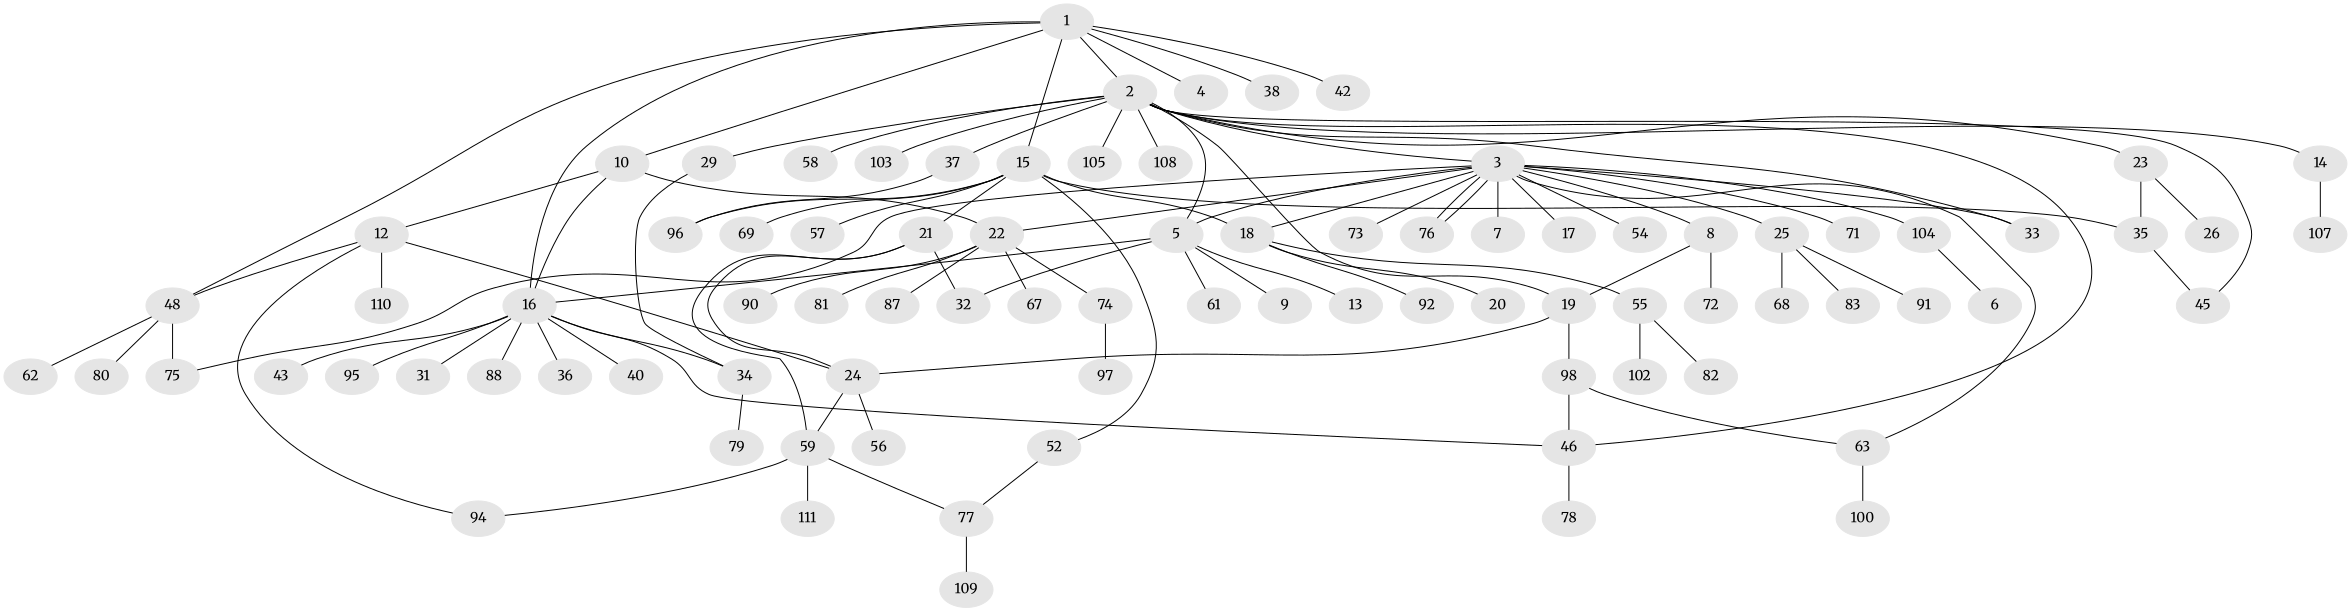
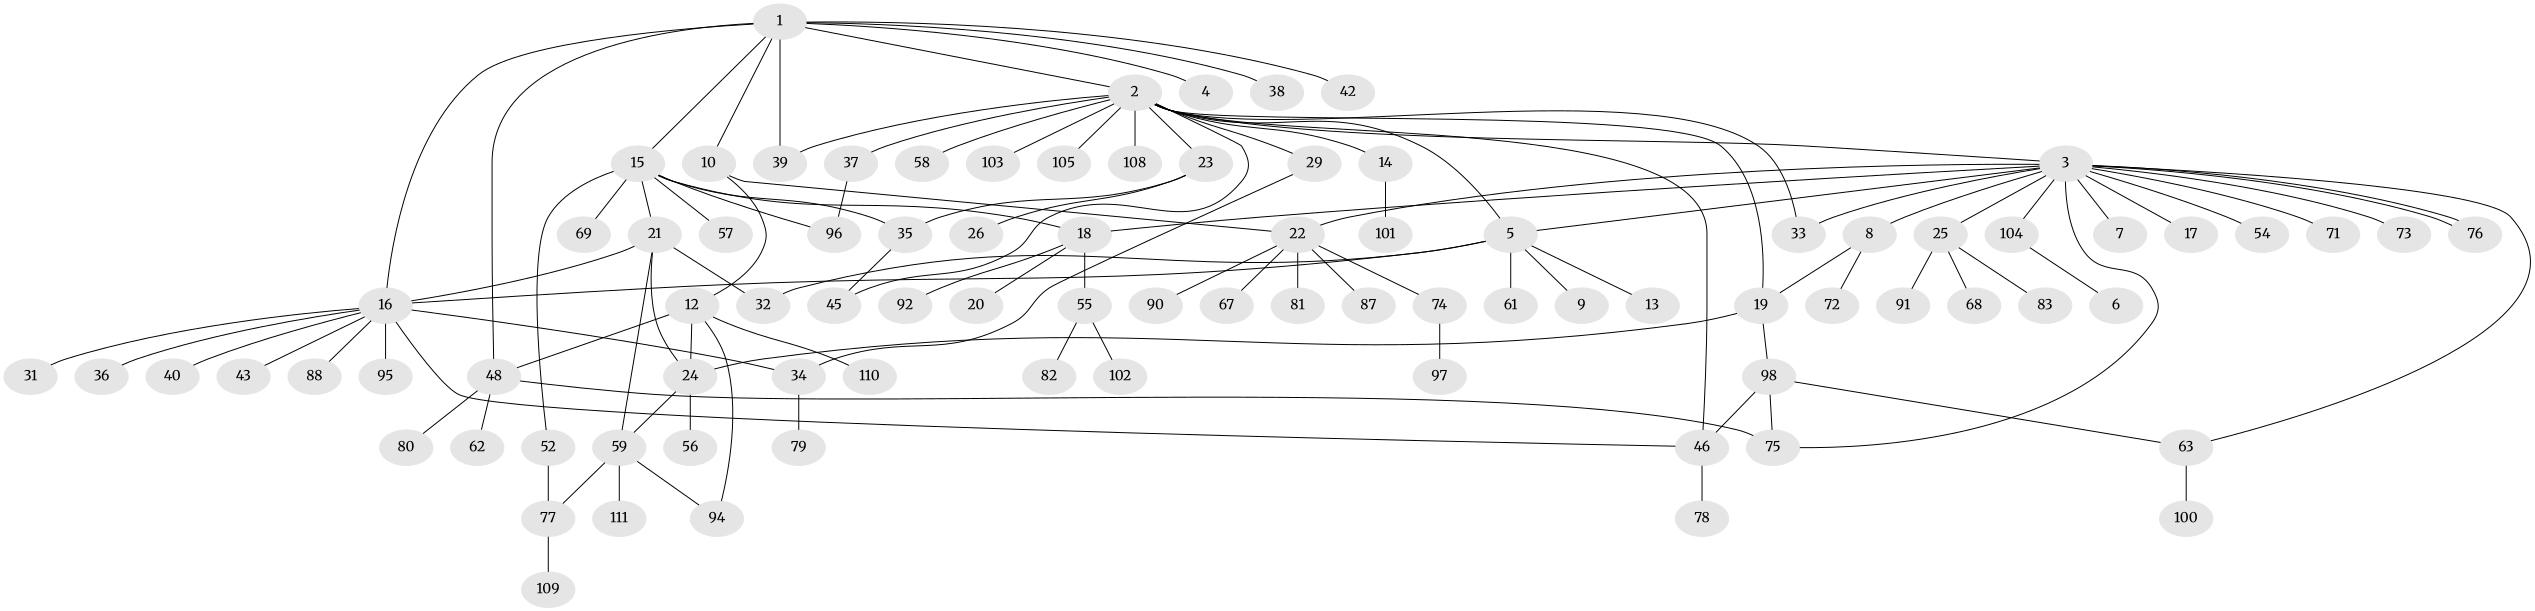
node "39": added
edge "10" -- "16": now "21" -- "16"
node "107": label "107" -> "101"
edge "98" -- "75": added
